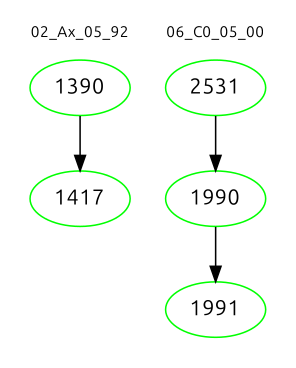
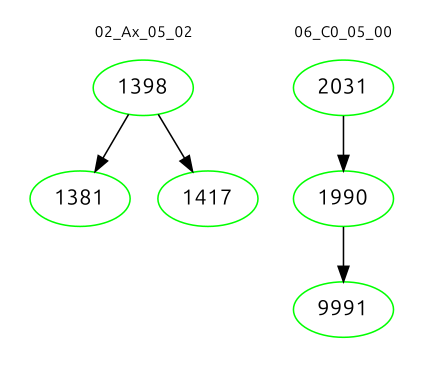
cluster "02_Ax_05_92": label "02_Ax_05_92" -> "02_Ax_05_02"
node "1390": label "1390" -> "1398"
node "2531": label "2531" -> "2031"
node "1381": added
node "1991": label "1991" -> "9991"
